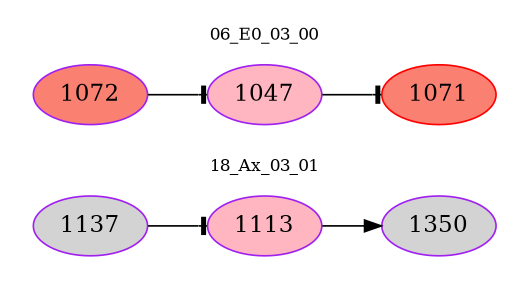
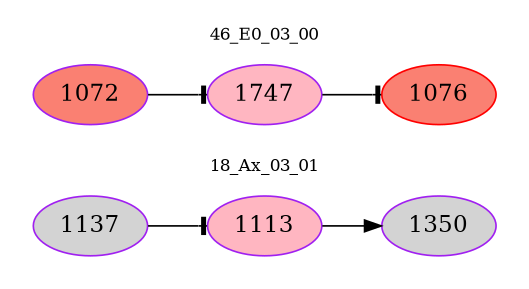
cluster "06_E0_03_00": label "06_E0_03_00" -> "46_E0_03_00"
node "1047": label "1047" -> "1747"
node "1071": label "1071" -> "1076"
